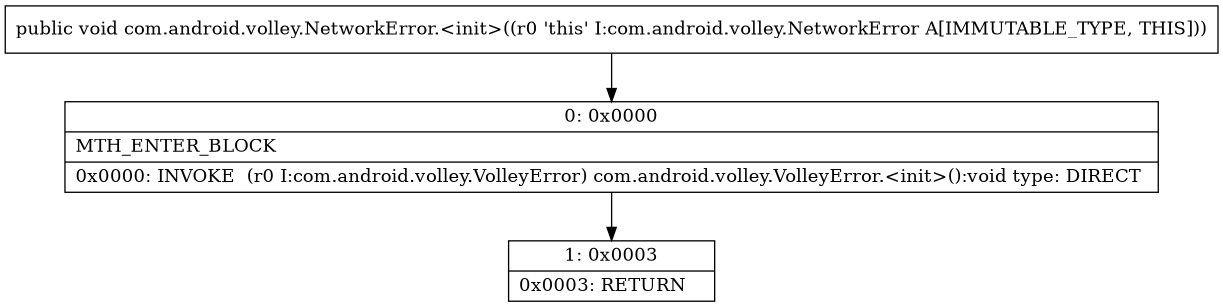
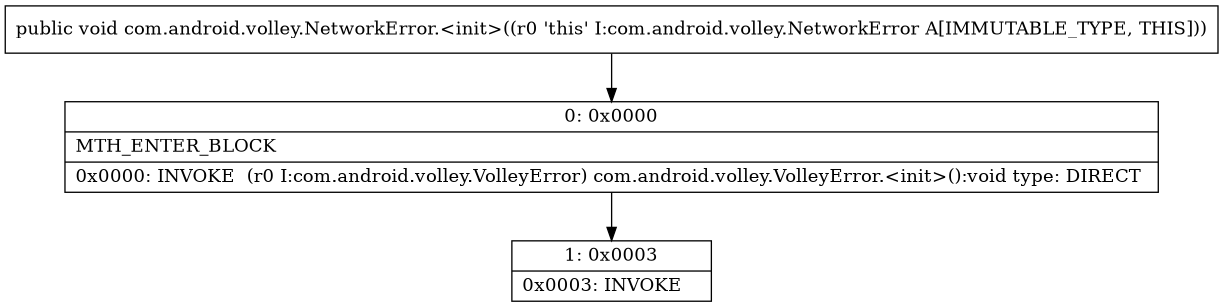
node "1: 0x0003": text "0x0003: RETURN" -> "0x0003: INVOKE"
